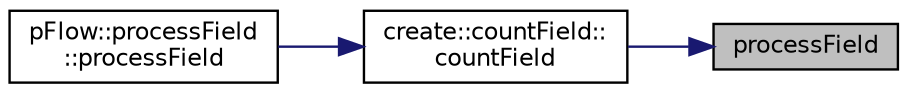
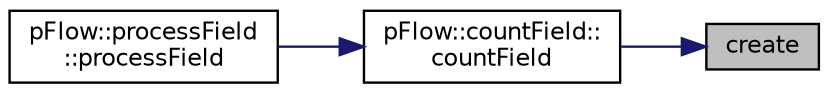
node "create::countField:: countField": label "create::countField:: countField" -> "pFlow::countField:: countField"
node "processField": label "processField" -> "create"
